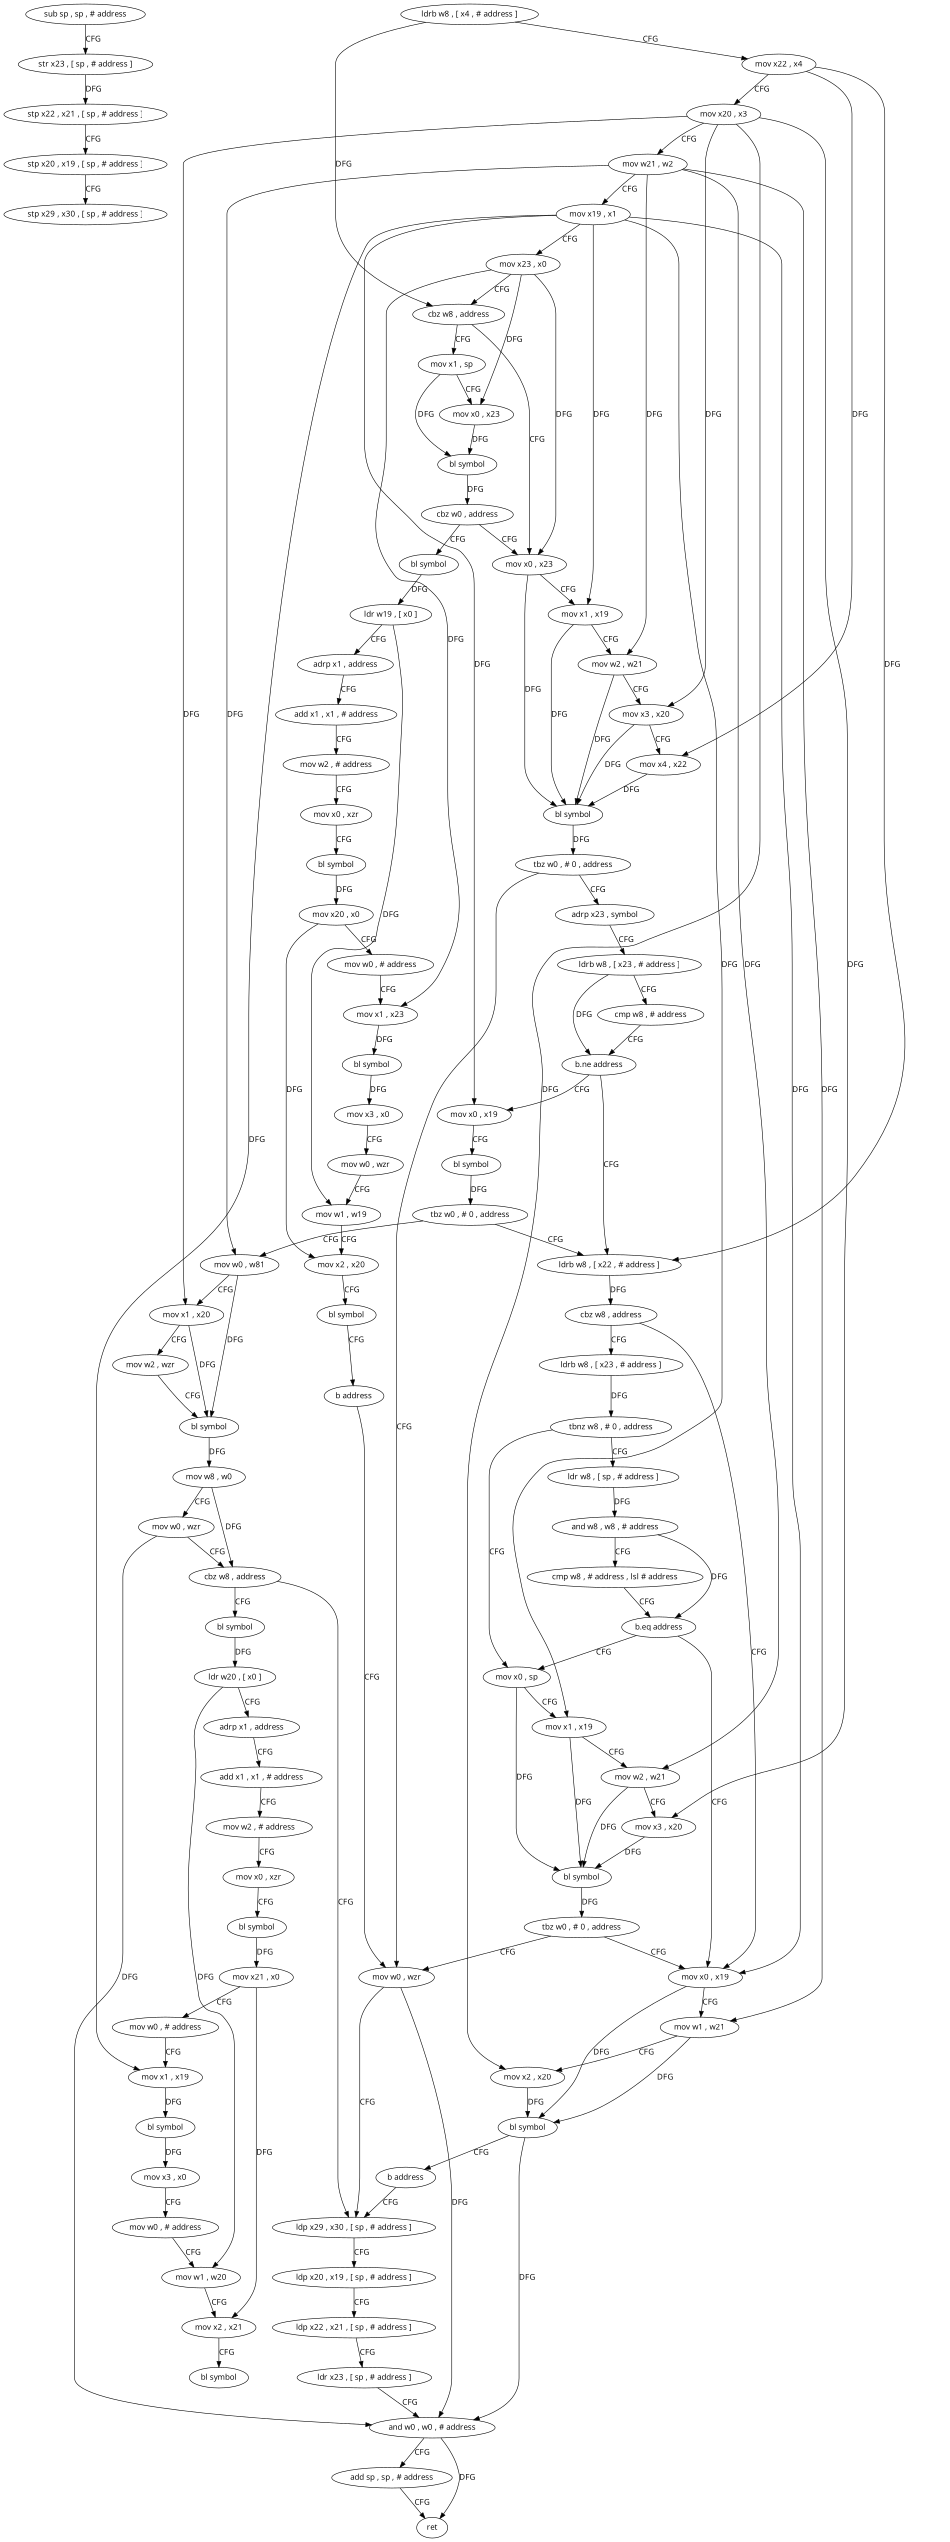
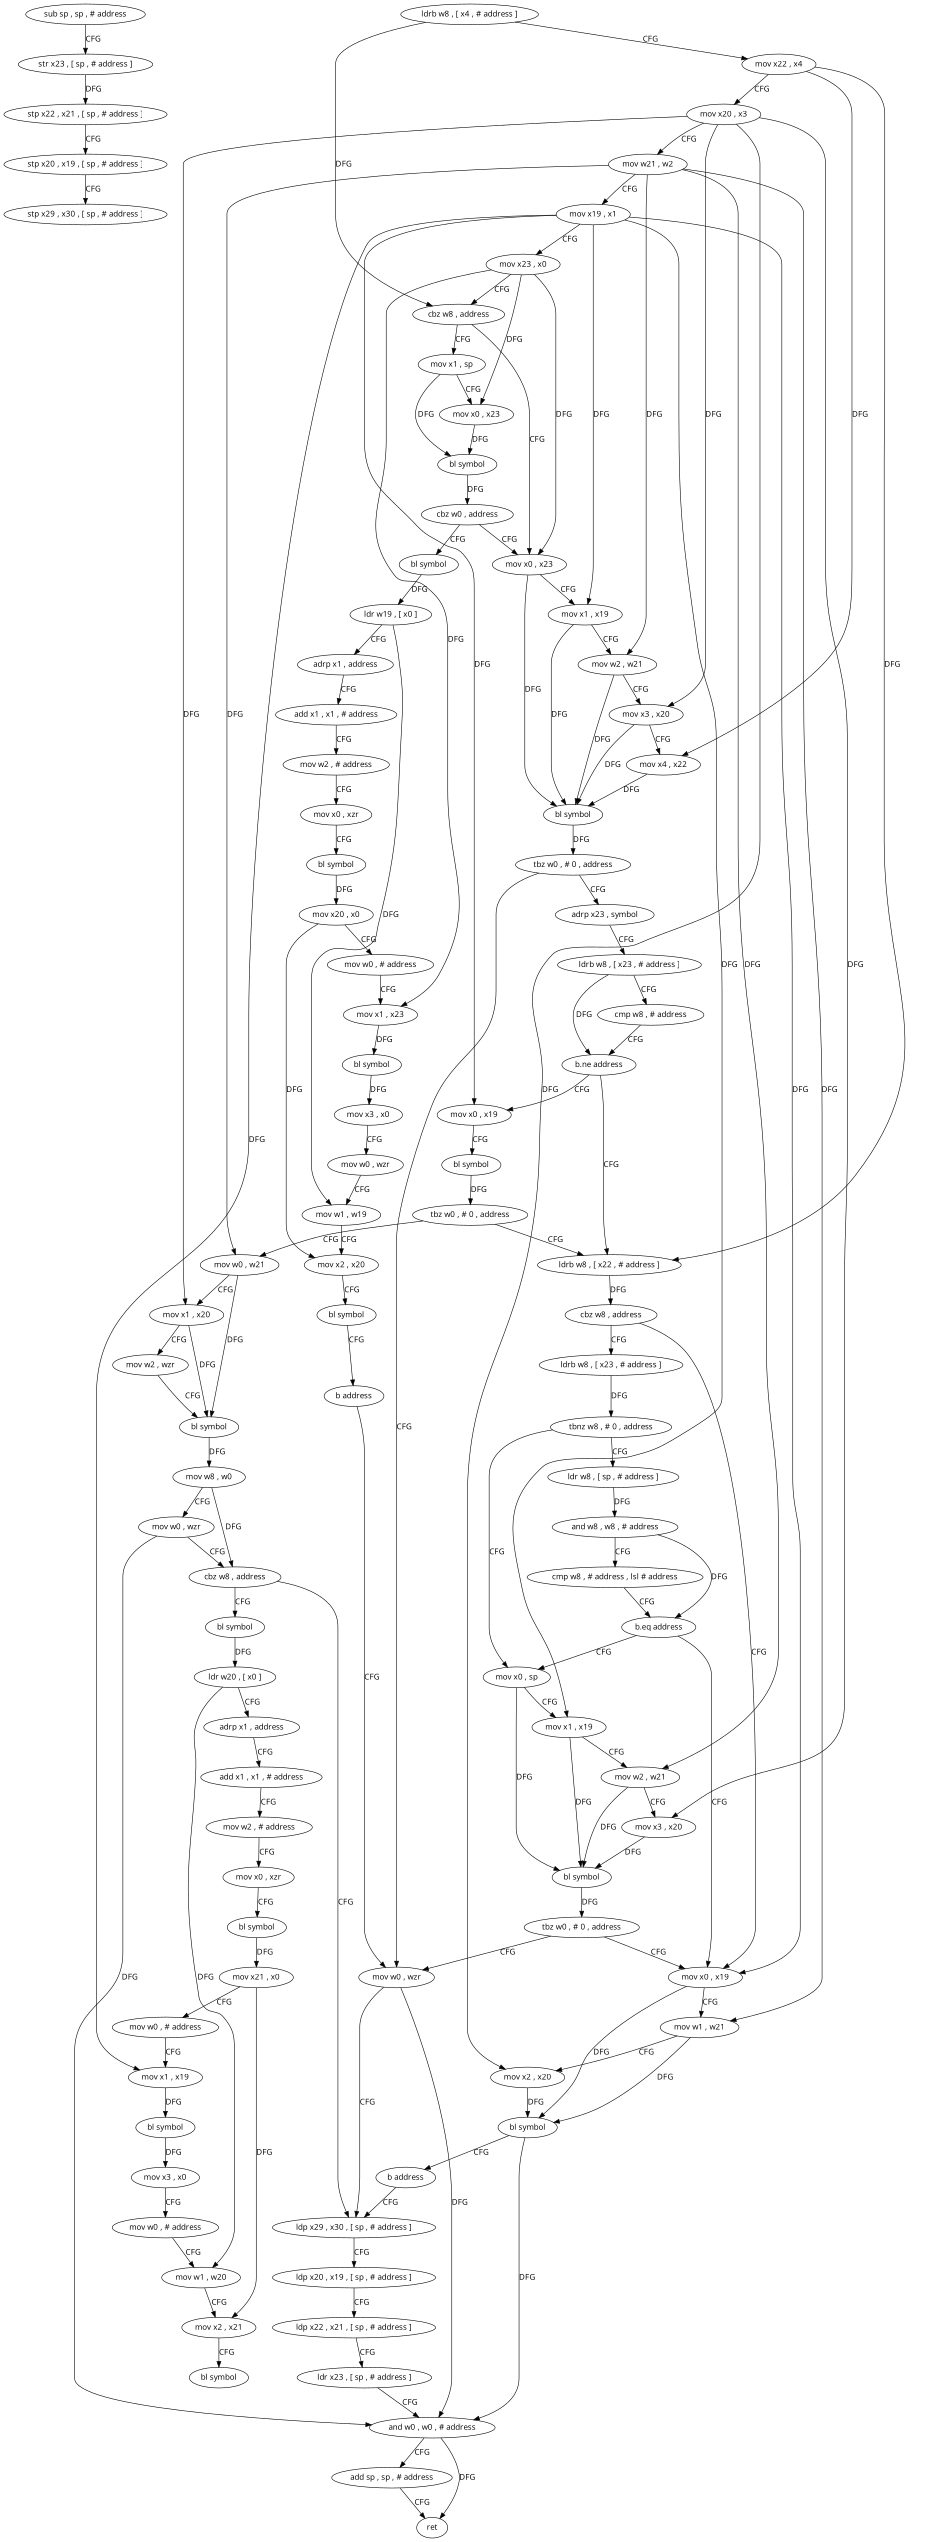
node "mov w0 , w81": label "mov w0 , w81" -> "mov w0 , w21"
